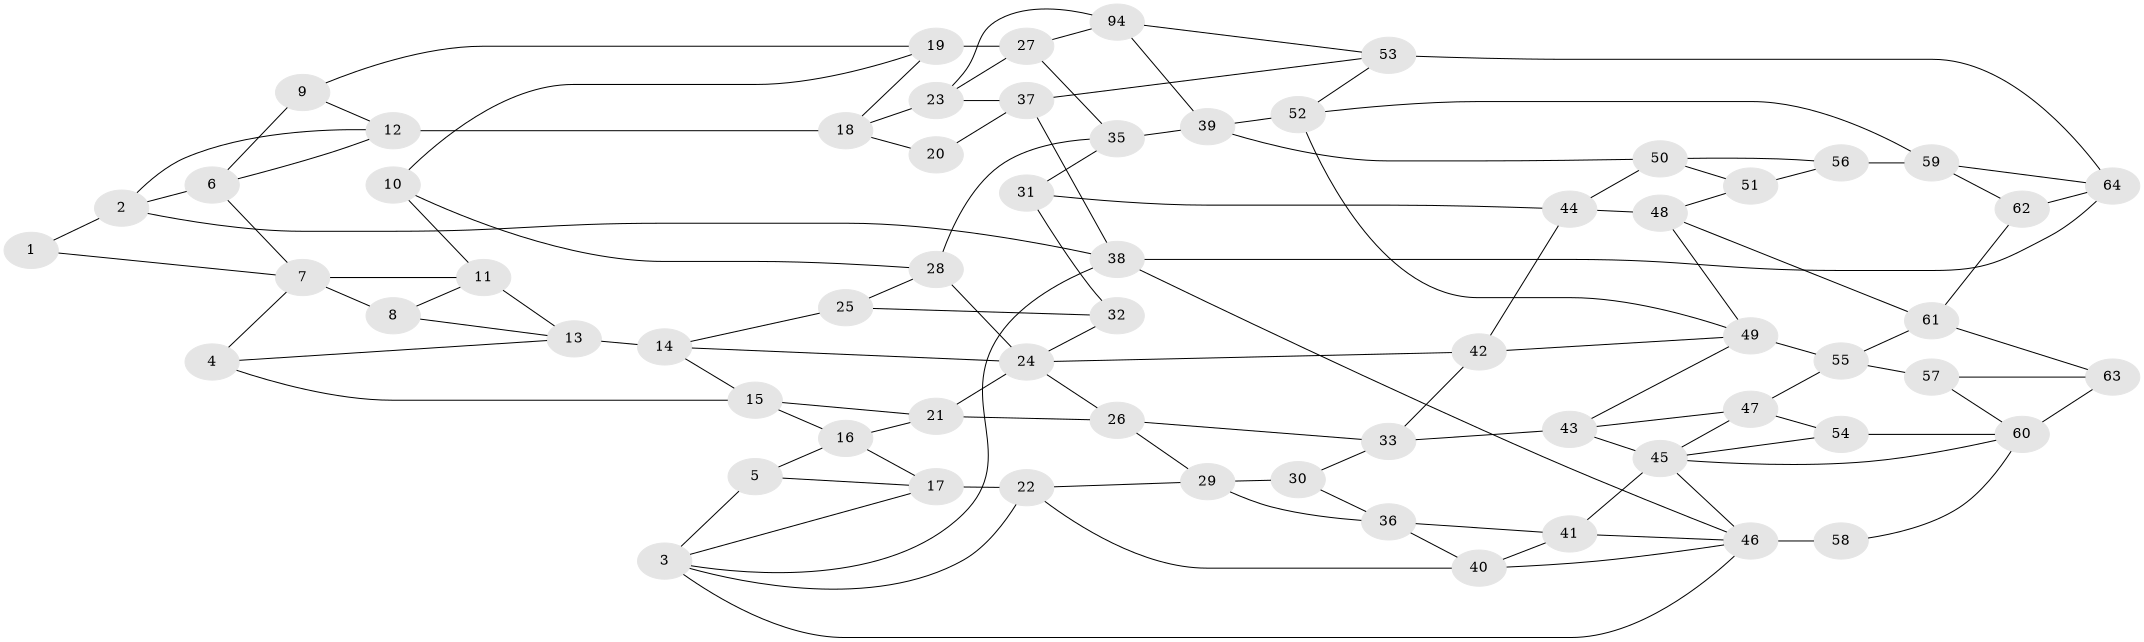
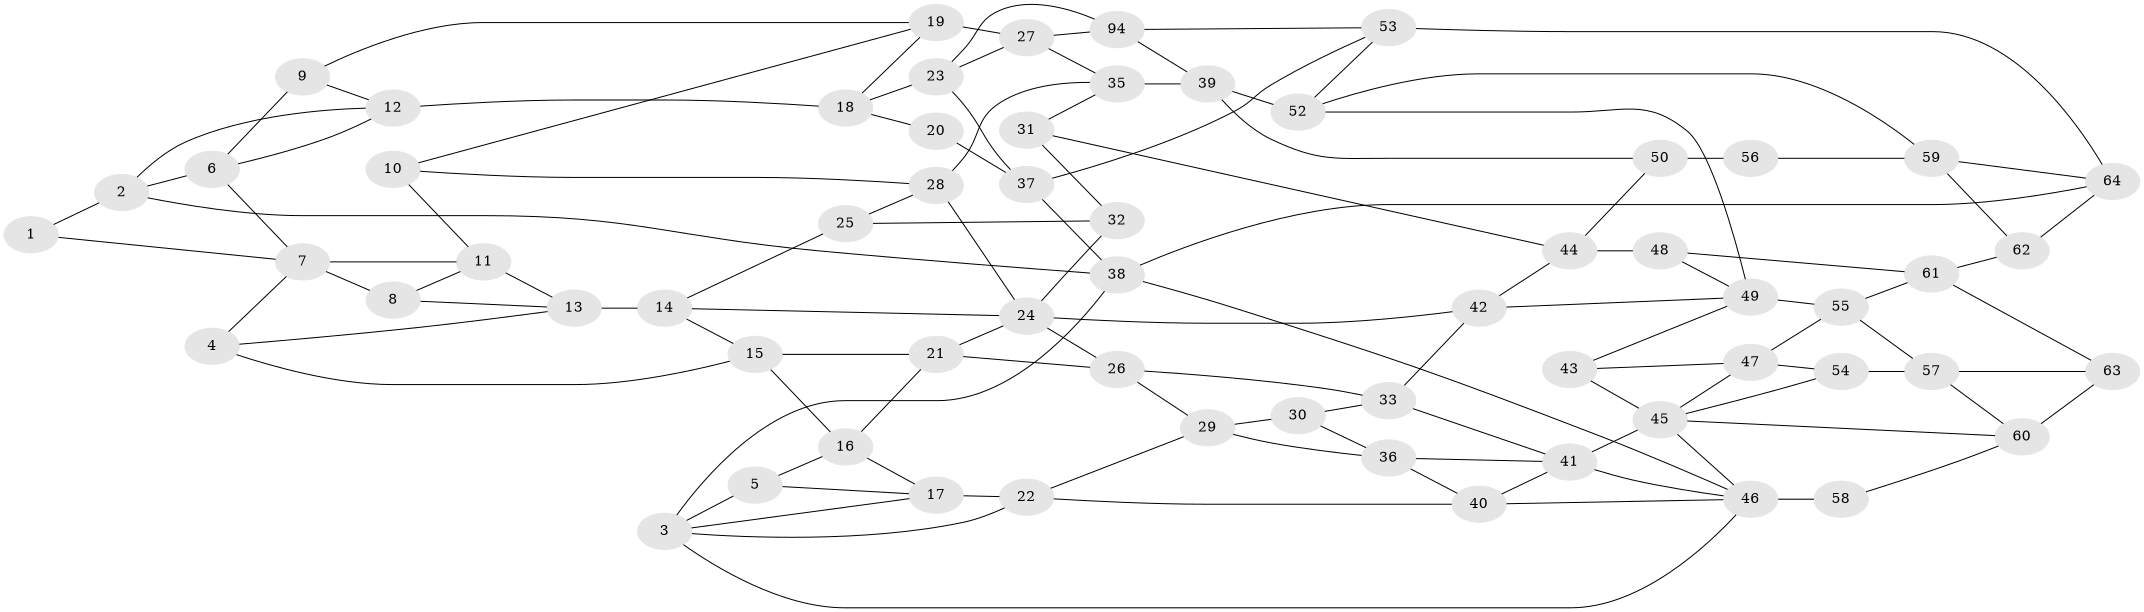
node "51": removed
edge "54" -- "60": now "54" -- "57"
edge "43" -- "33": now "41" -- "33"
